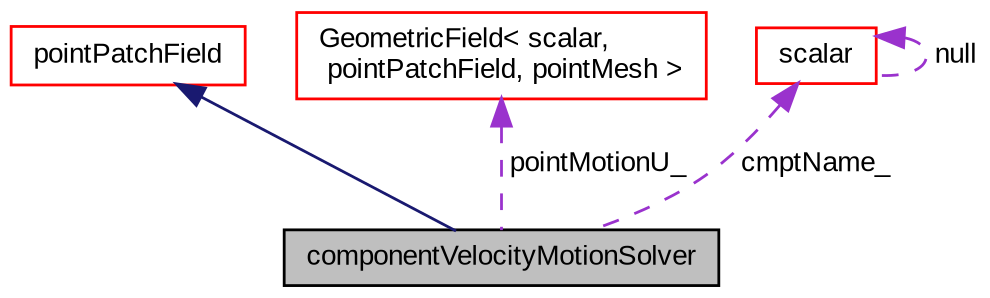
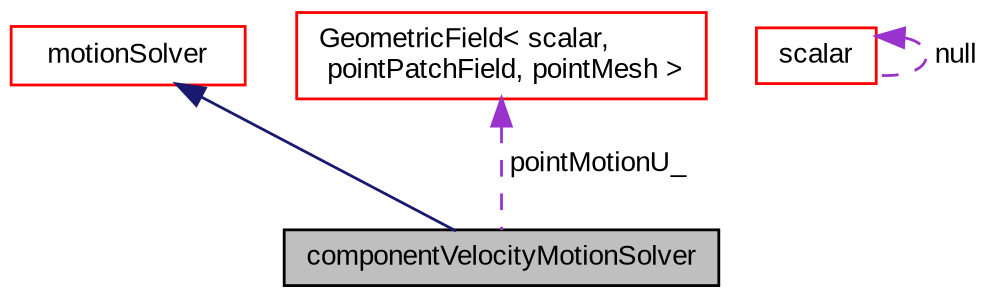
node "pointPatchField": label "pointPatchField" -> "motionSolver"
edge "componentVelocityMotionSolver" -> "scalar": removed, label "cmptName_"
